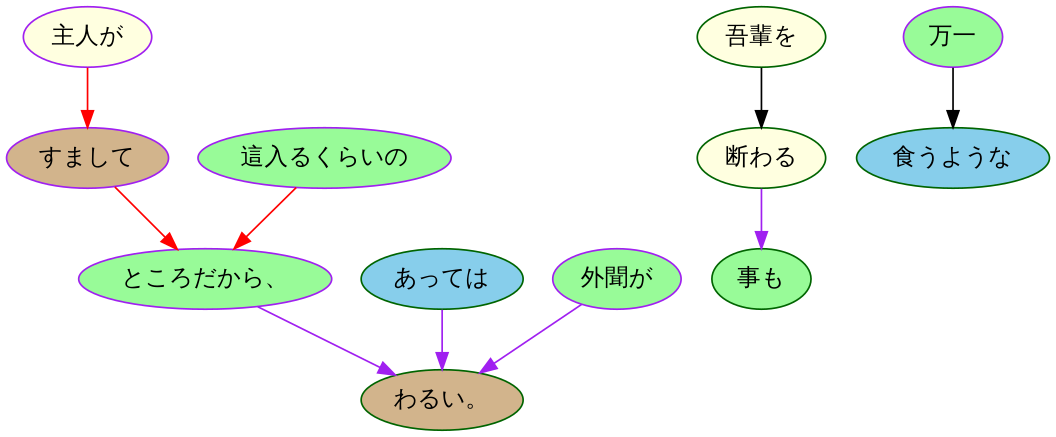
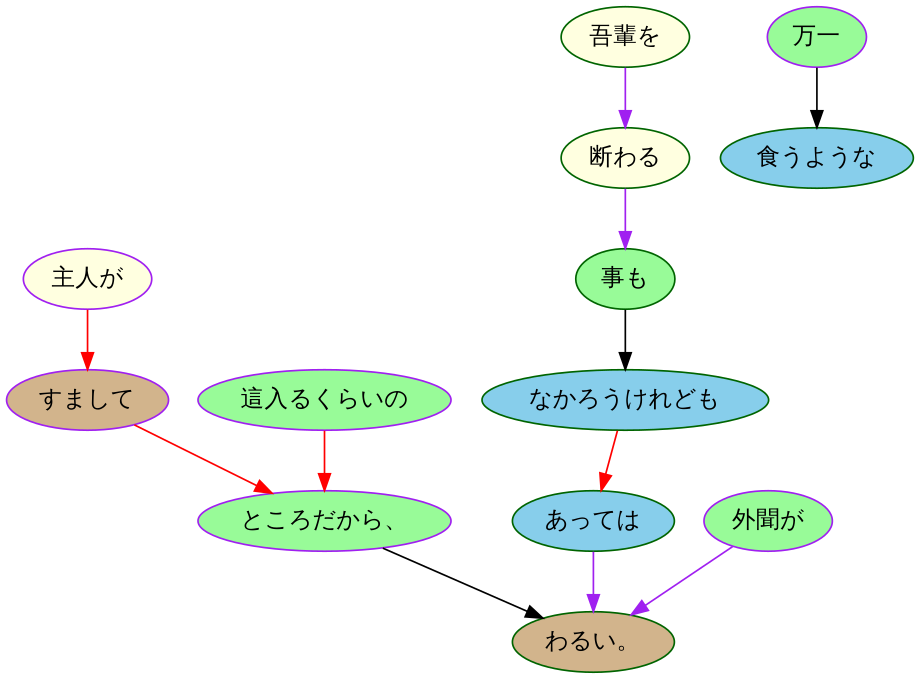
edge "吾輩を" -> "断わる": color black -> purple
edge "ところだから、" -> "わるい。": color purple -> black
node "なかろうけれども": added
